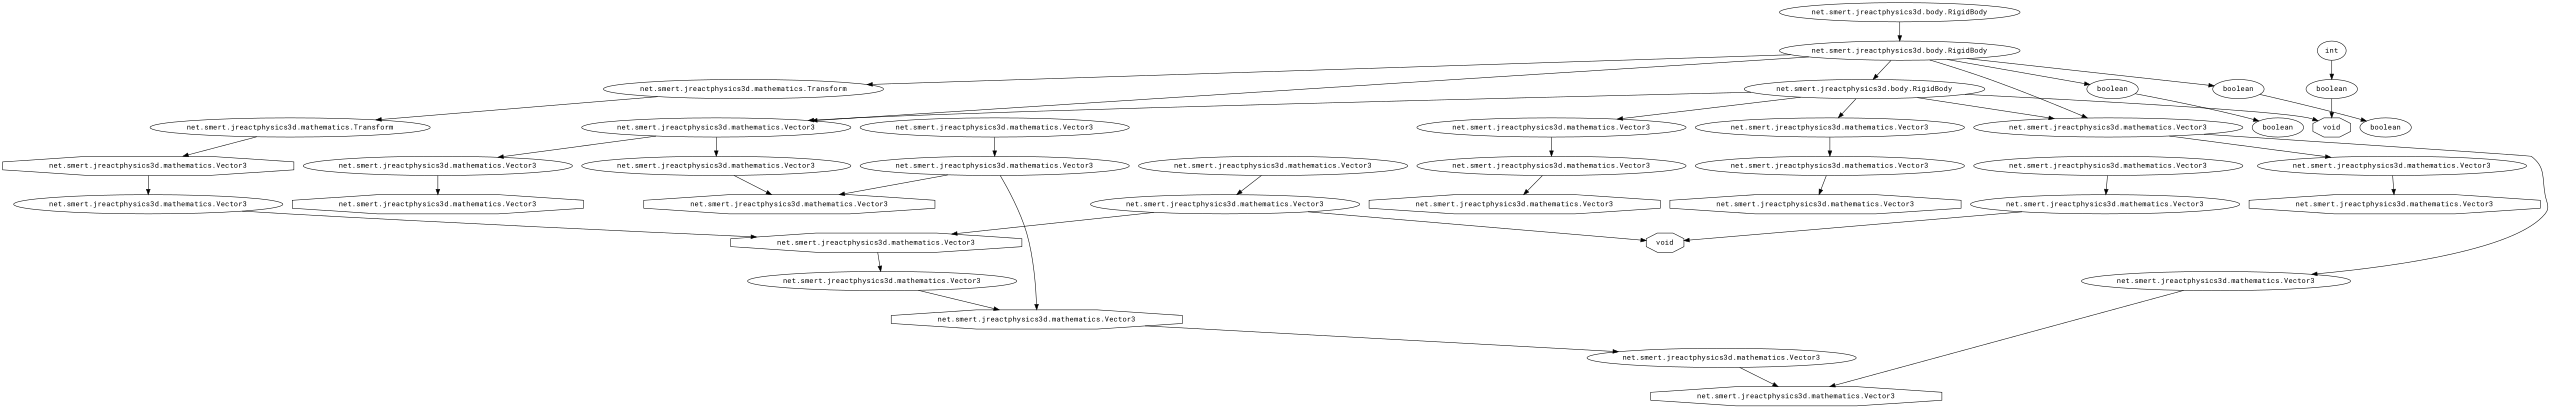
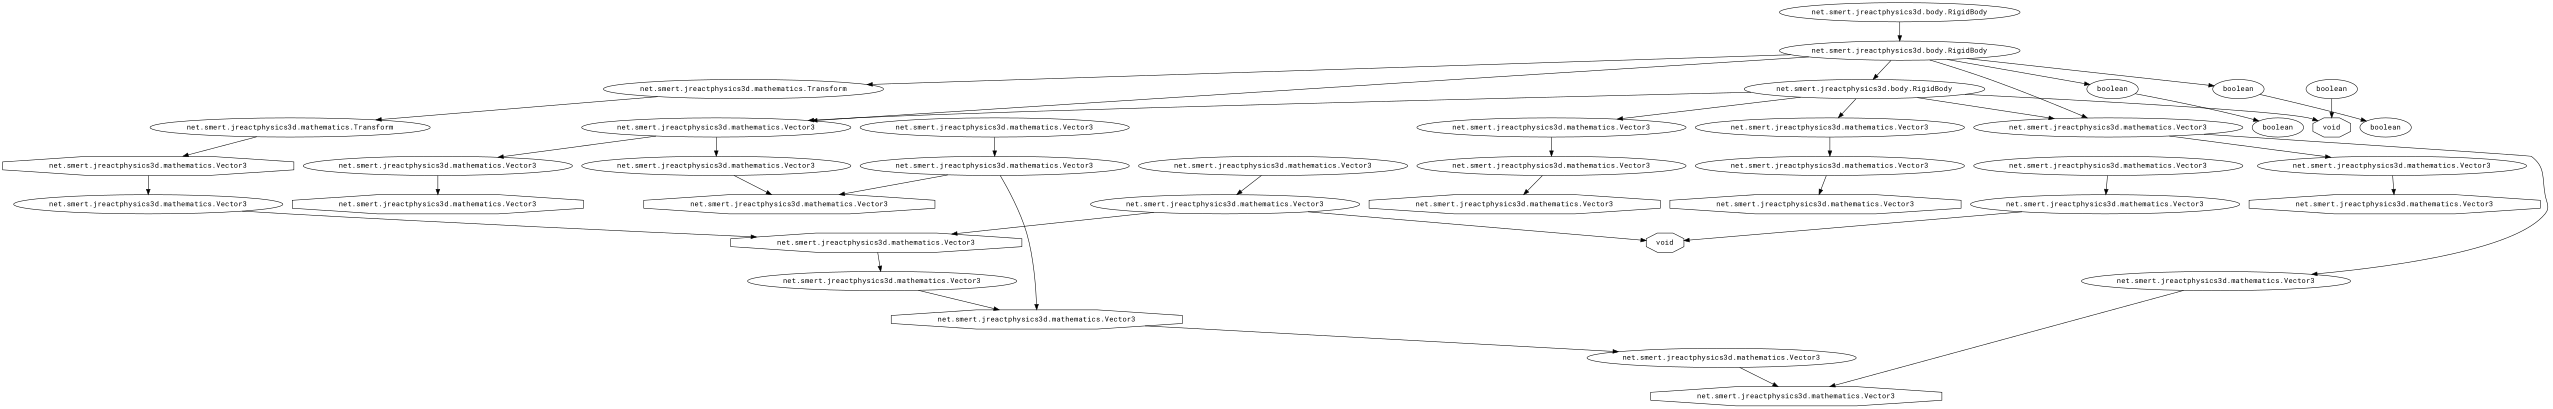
node "int": removed
